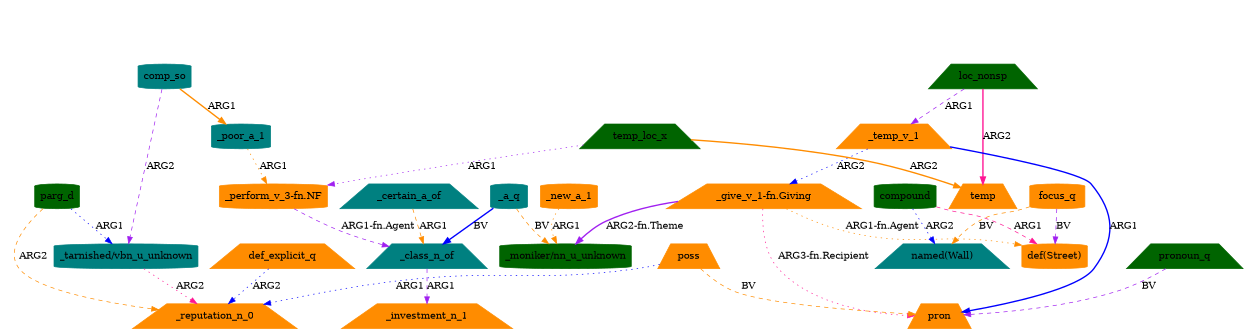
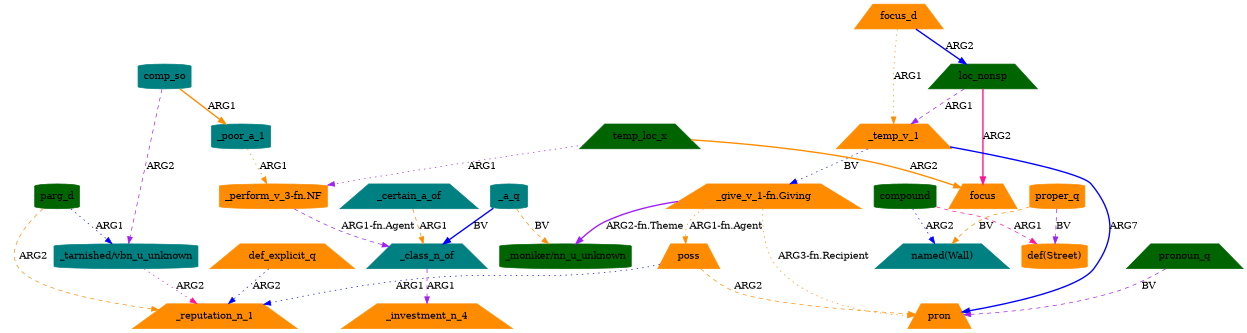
node "focus_d": added
edge "_temp_v_1" -> "_give_v_1-fn.Giving": label "ARG2" -> "BV"
node "_new_a_1": removed
node "temp": label "temp" -> "focus"
node "focus_q": label "focus_q" -> "proper_q"
edge "_temp_v_1" -> "pron": label "ARG1" -> "ARG7"
edge "_give_v_1-fn.Giving" -> "def(Street)": now "_give_v_1-fn.Giving" -> "poss"
edge "poss" -> "pron": label "BV" -> "ARG2"
edge "_give_v_1-fn.Giving" -> "pron": color deeppink -> darkorange
node "_reputation_n_0": label "_reputation_n_0" -> "_reputation_n_1"
node "_investment_n_1": label "_investment_n_1" -> "_investment_n_4"
